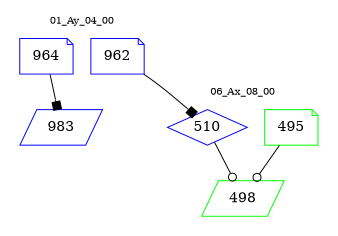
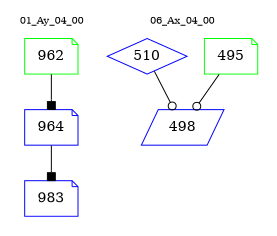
node "962": color blue -> green
edge "962" -> "510": now "962" -> "964"
cluster "06_Ax_08_00": label "06_Ax_08_00" -> "06_Ax_04_00"
node "983": shape parallelogram -> note
node "498": color green -> blue
